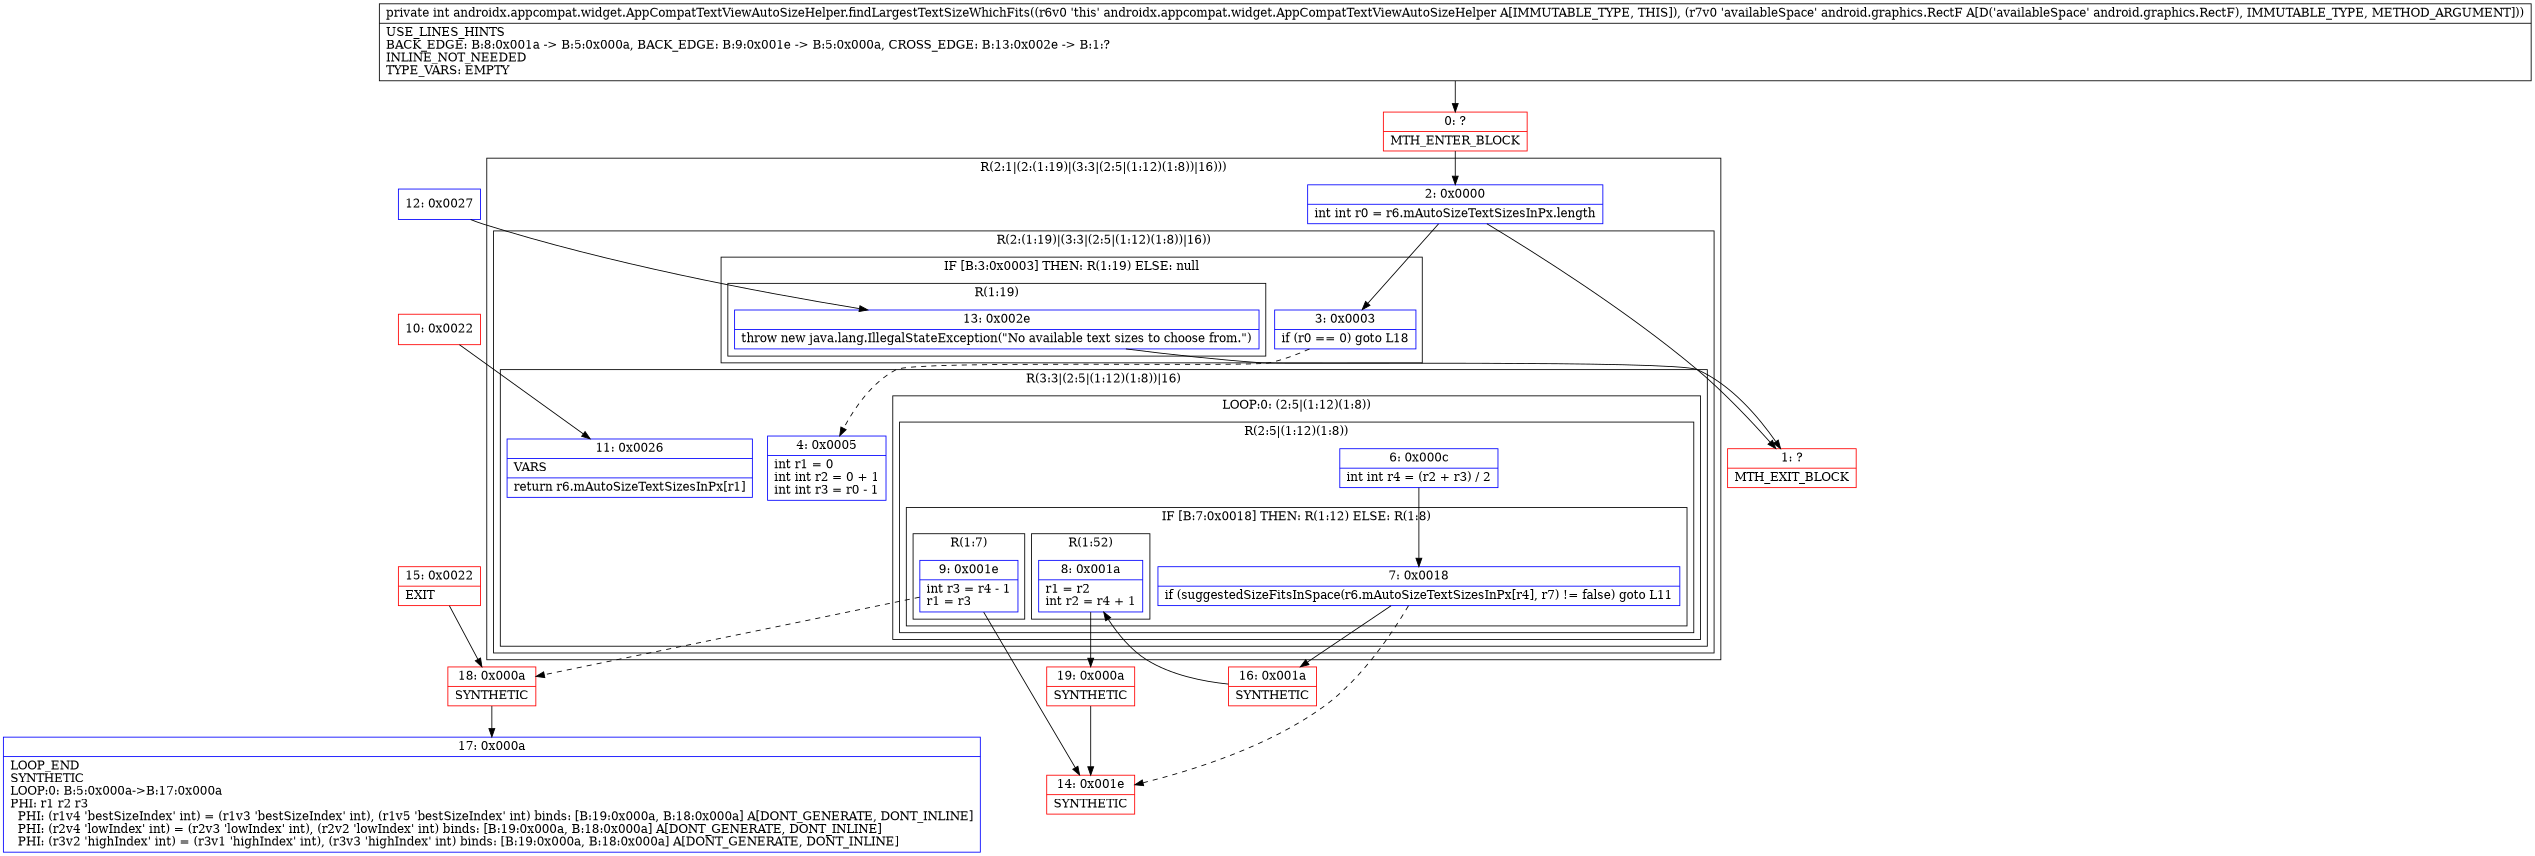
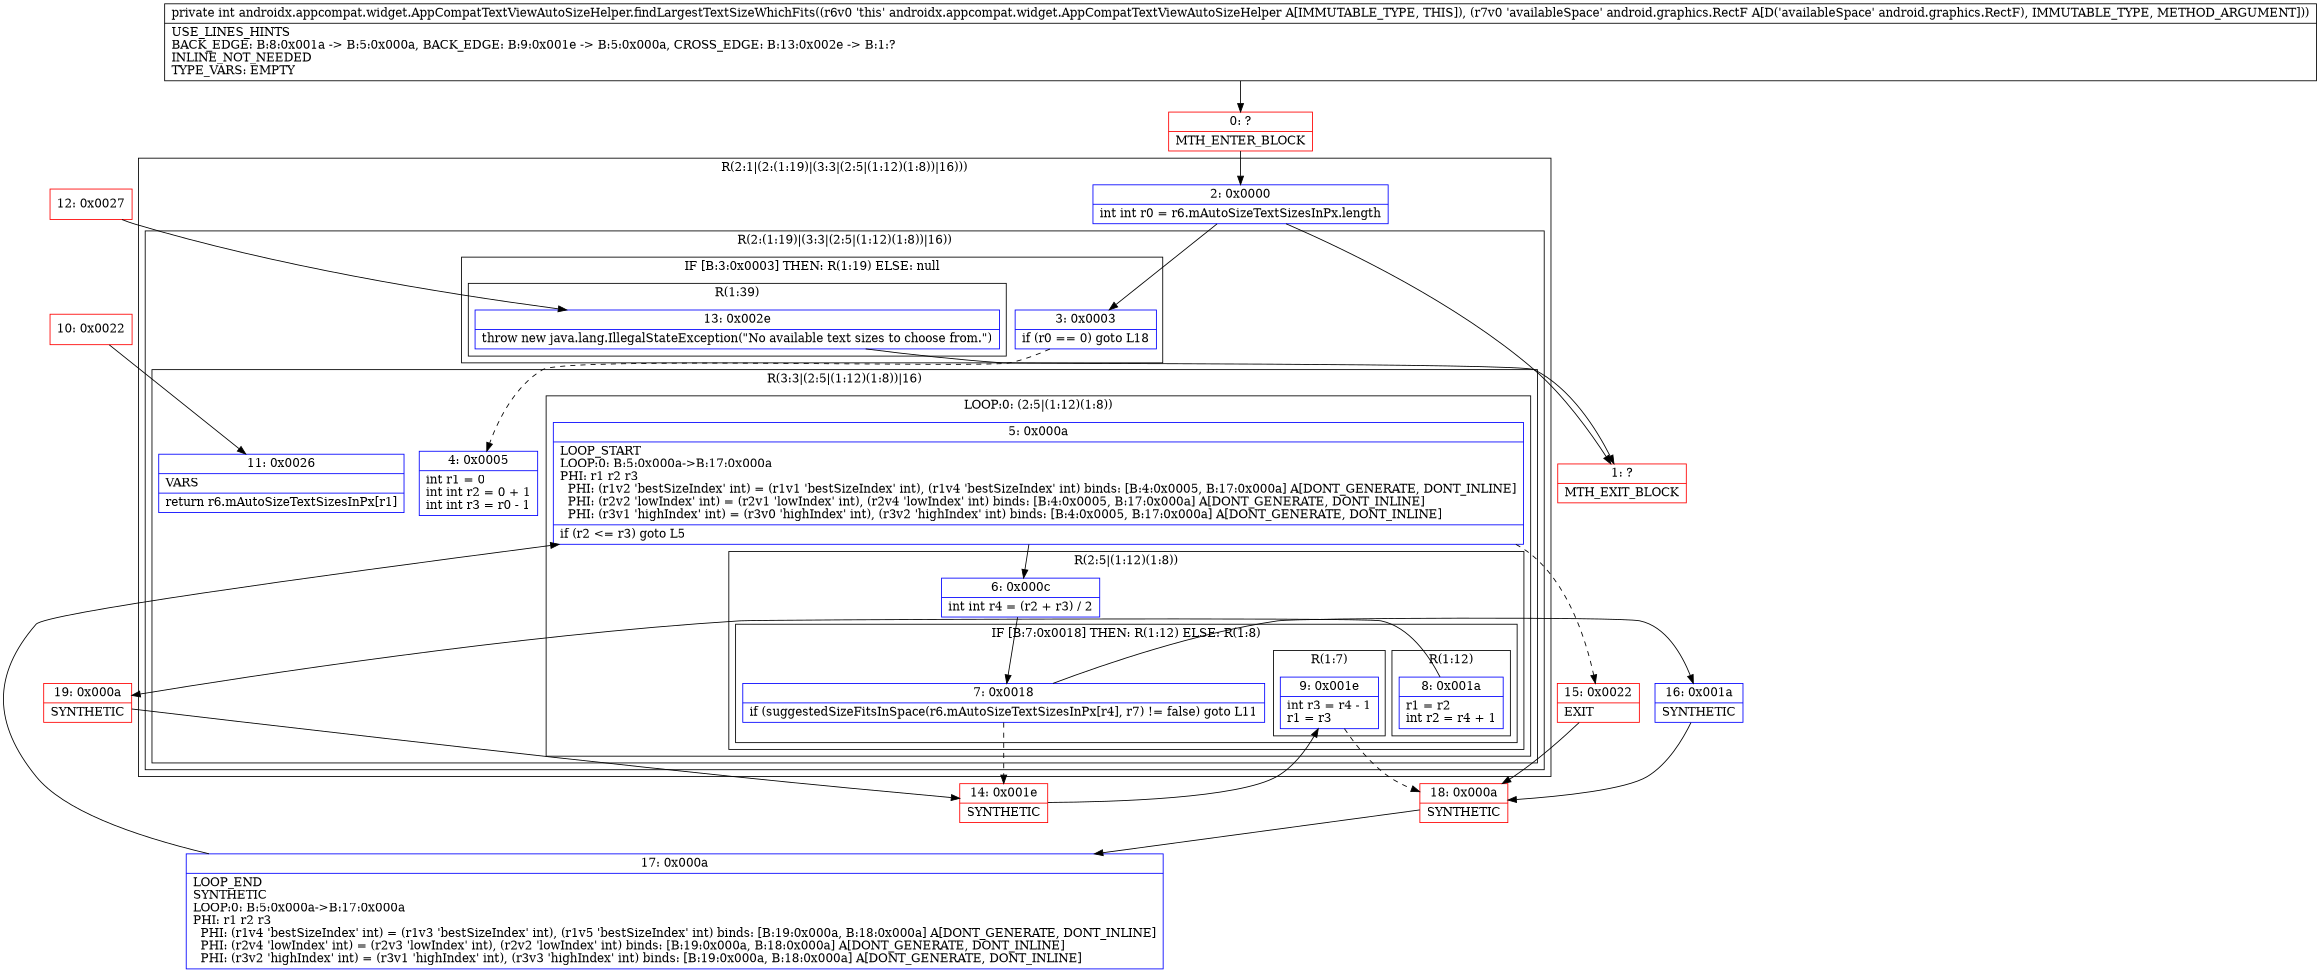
node "12: 0x0027": color blue -> red
cluster "R(1:19)": label "R(1:19)" -> "R(1:39)"
node "5: 0x000a": added
cluster "R(1:52)": label "R(1:52)" -> "R(1:12)"
edge "16: 0x001a" -> "8: 0x001a": now "16: 0x001a" -> "18: 0x000a"
node "16: 0x001a": color red -> blue
edge "9: 0x001e" -> "14: 0x001e": reversed
